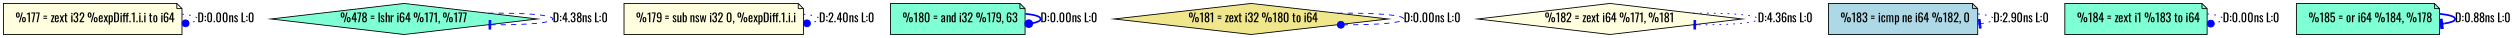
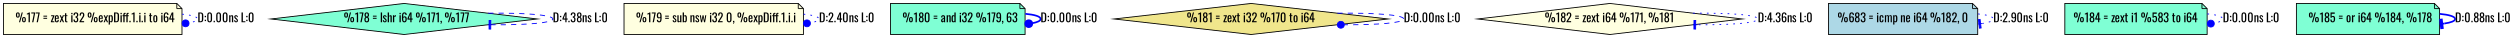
node "%478 = lshr i64 %171, %177": label "%478 = lshr i64 %171, %177" -> "%178 = lshr i64 %171, %177"
node "%181 = zext i32 %180 to i64": label "%181 = zext i32 %180 to i64" -> "%181 = zext i32 %170 to i64"
node "%183 = icmp ne i64 %182, 0": label "%183 = icmp ne i64 %182, 0" -> "%683 = icmp ne i64 %182, 0"
node "%184 = zext i1 %183 to i64": label "%184 = zext i1 %183 to i64" -> "%184 = zext i1 %583 to i64"
